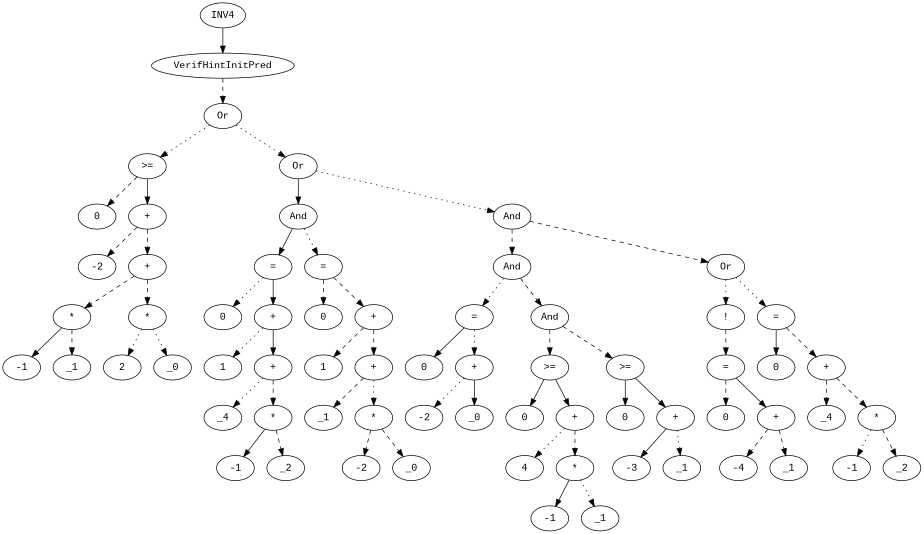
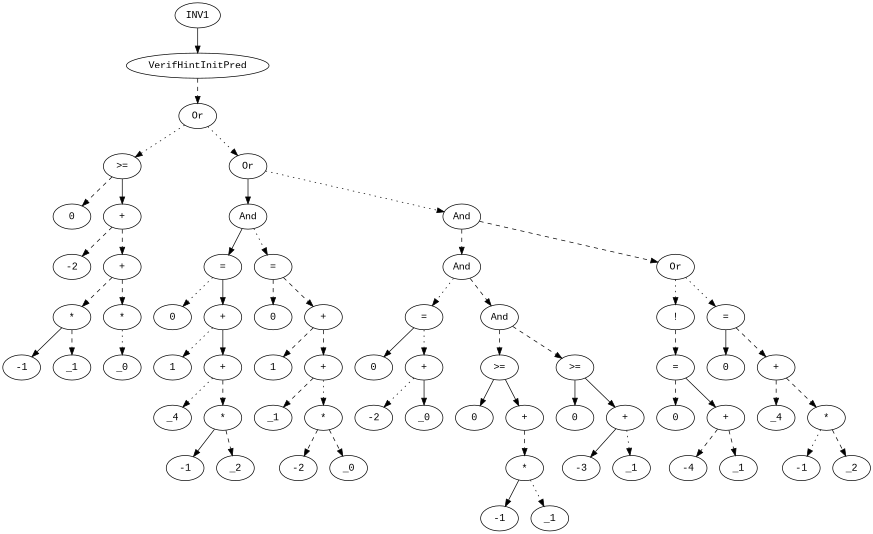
node "INV4": label "INV4" -> "INV1"
node "2": removed
node "4": removed
